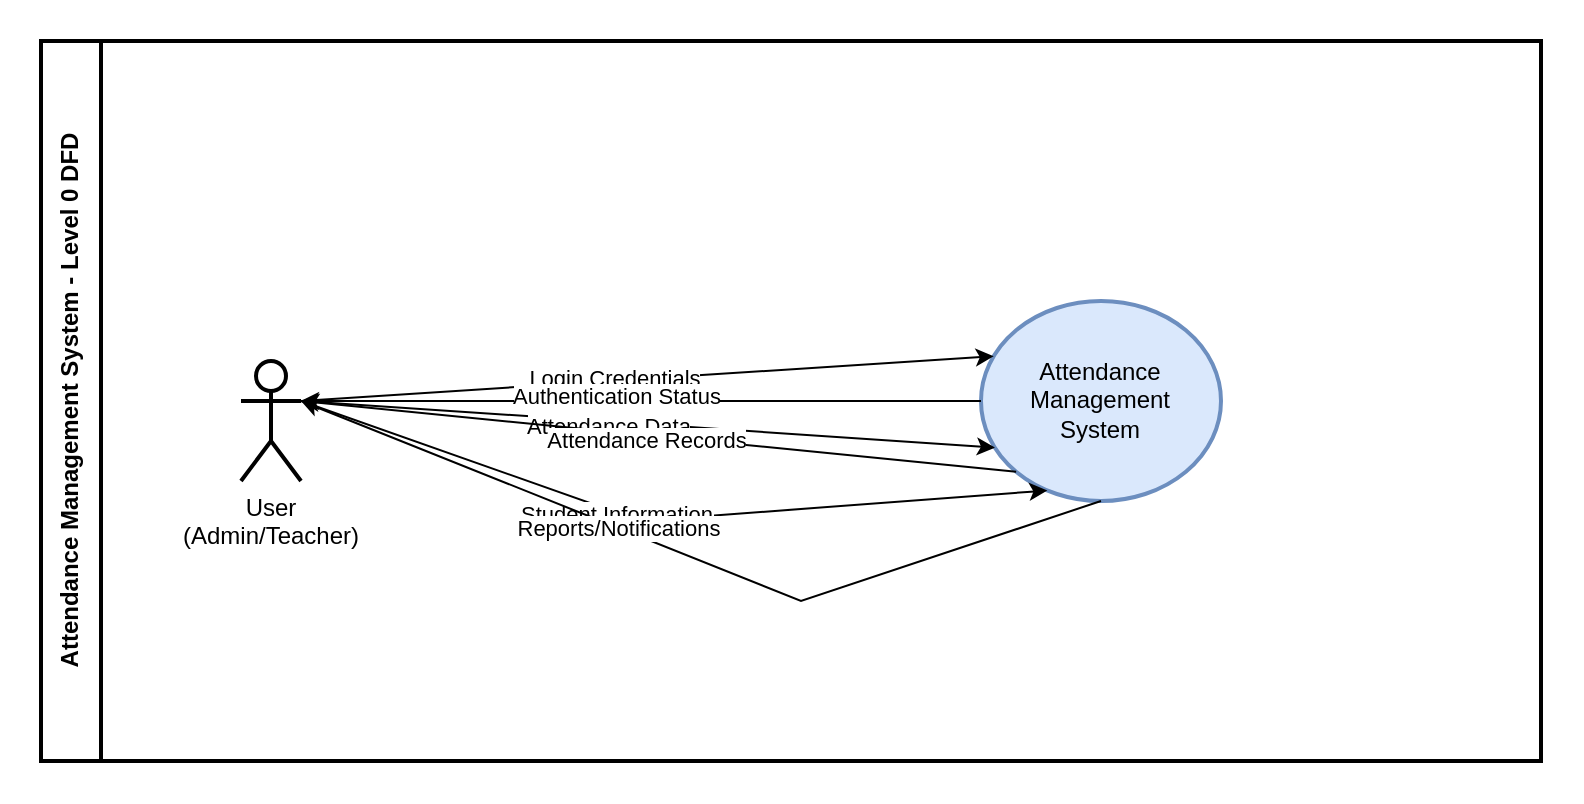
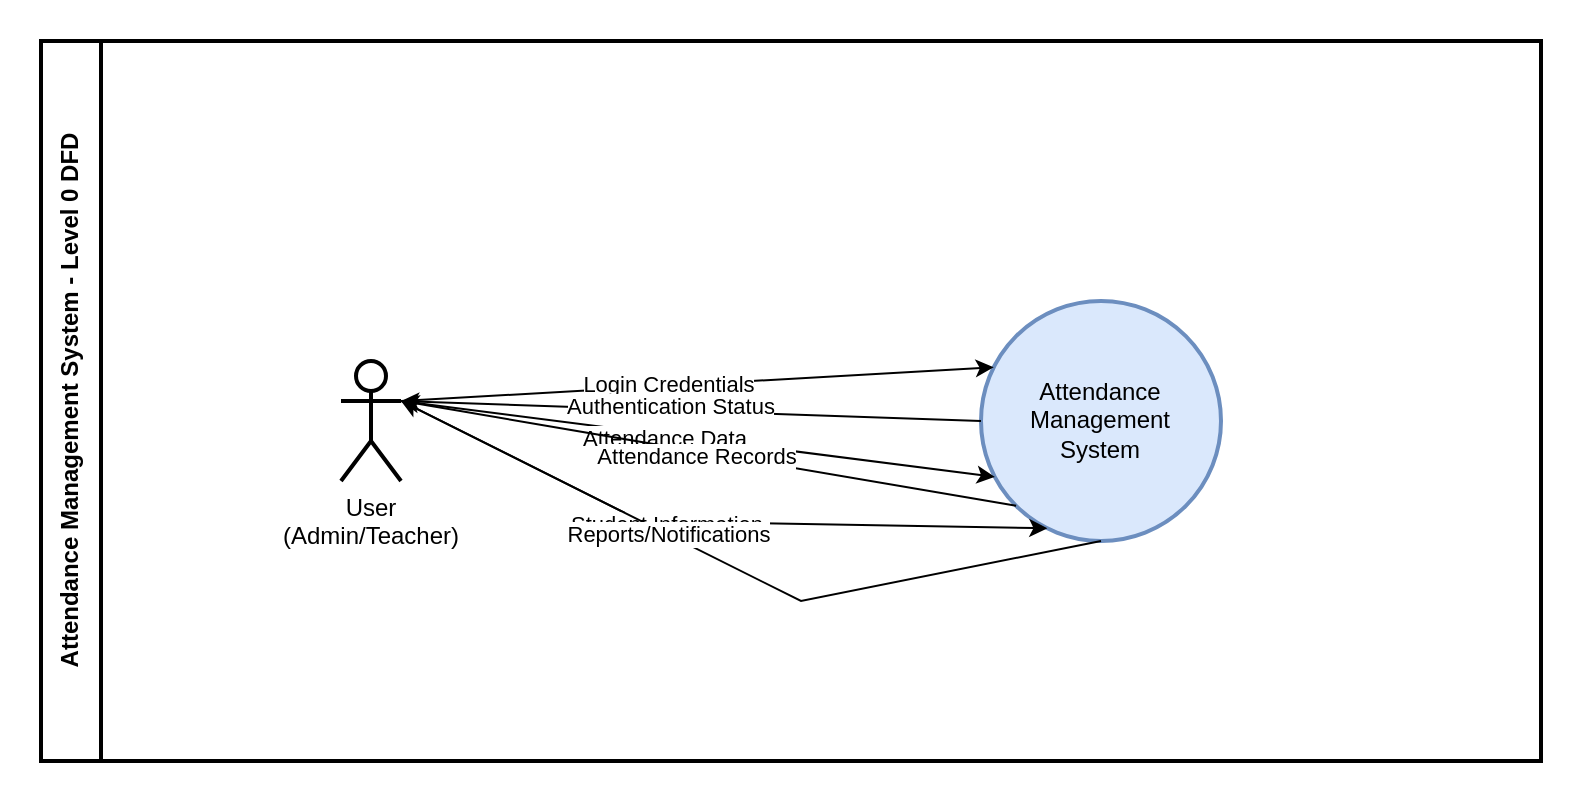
node "Attendance Management System": size 240x200 -> 240x240
node "User (Admin/Teacher)": moved (271, 421) -> (371, 421)
